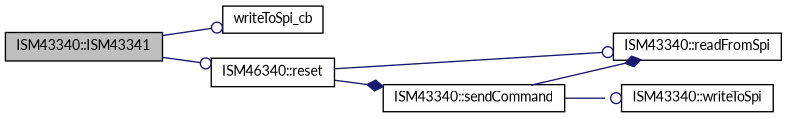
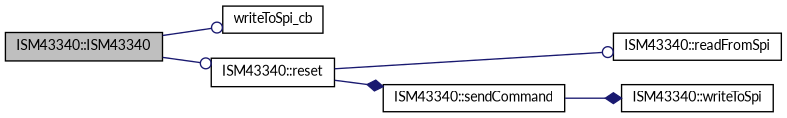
node "ISM43340::ISM43341": label "ISM43340::ISM43341" -> "ISM43340::ISM43340"
node "ISM46340::reset": label "ISM46340::reset" -> "ISM43340::reset"
edge "ISM43340::sendCommand" -> "ISM43340::readFromSpi": removed
edge "ISM43340::sendCommand" -> "ISM43340::writeToSpi": arrowhead odot -> diamond
